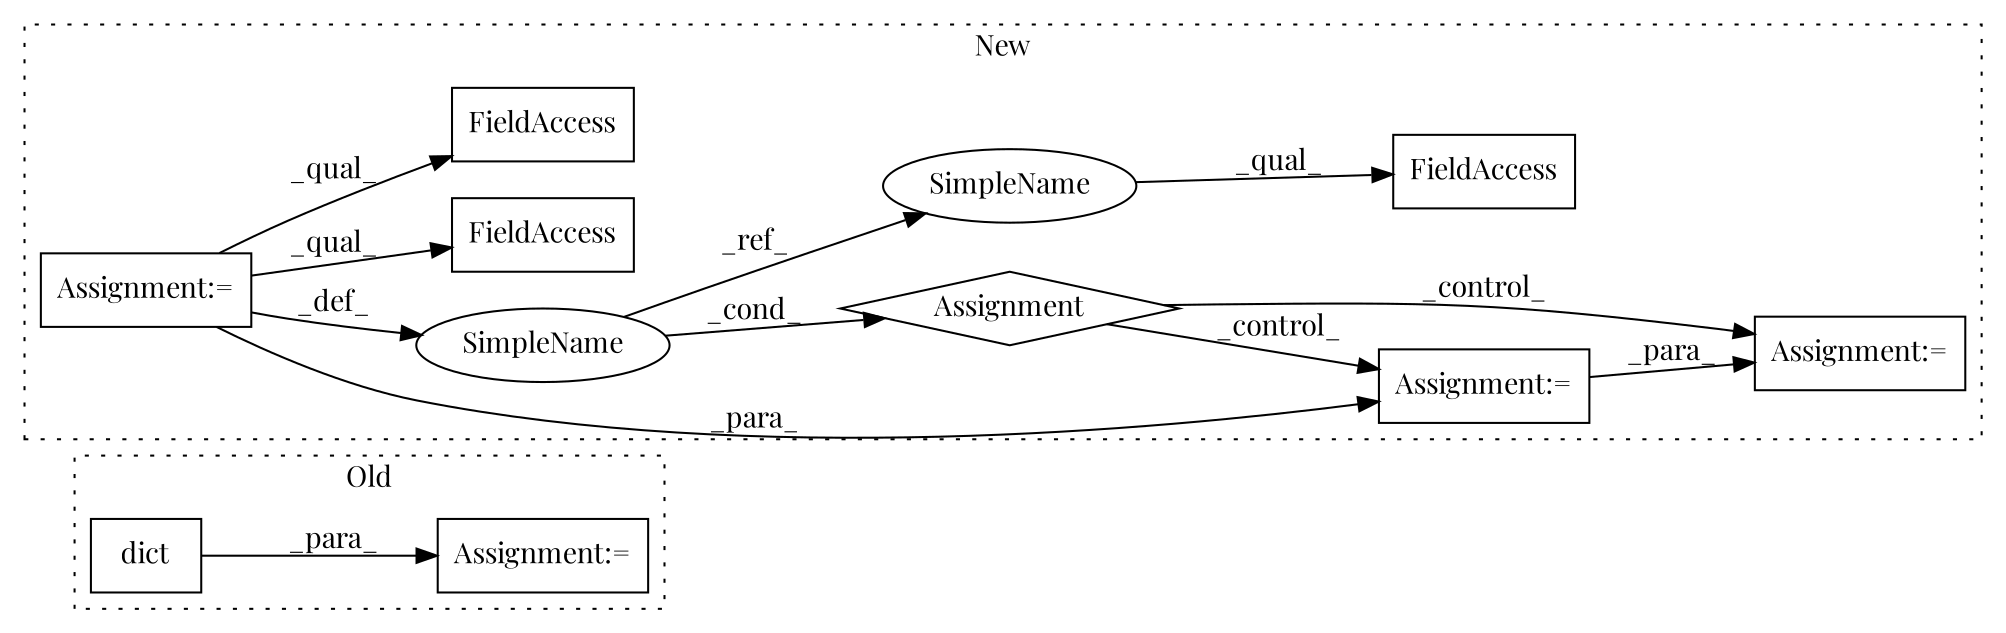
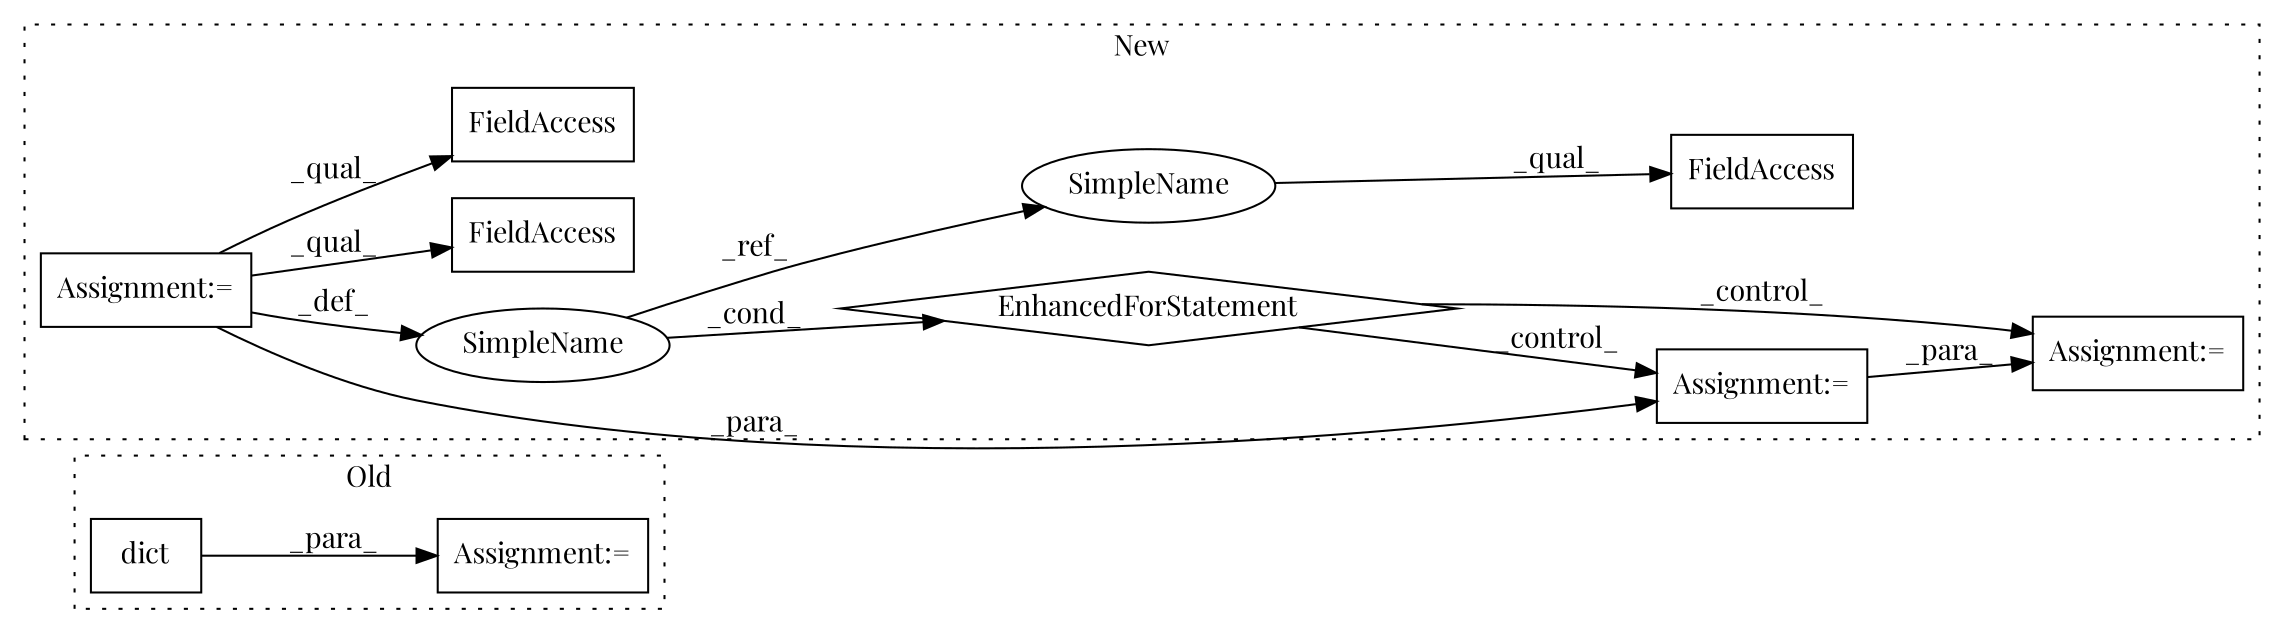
node "Assignment": label "Assignment" -> "EnhancedForStatement"
